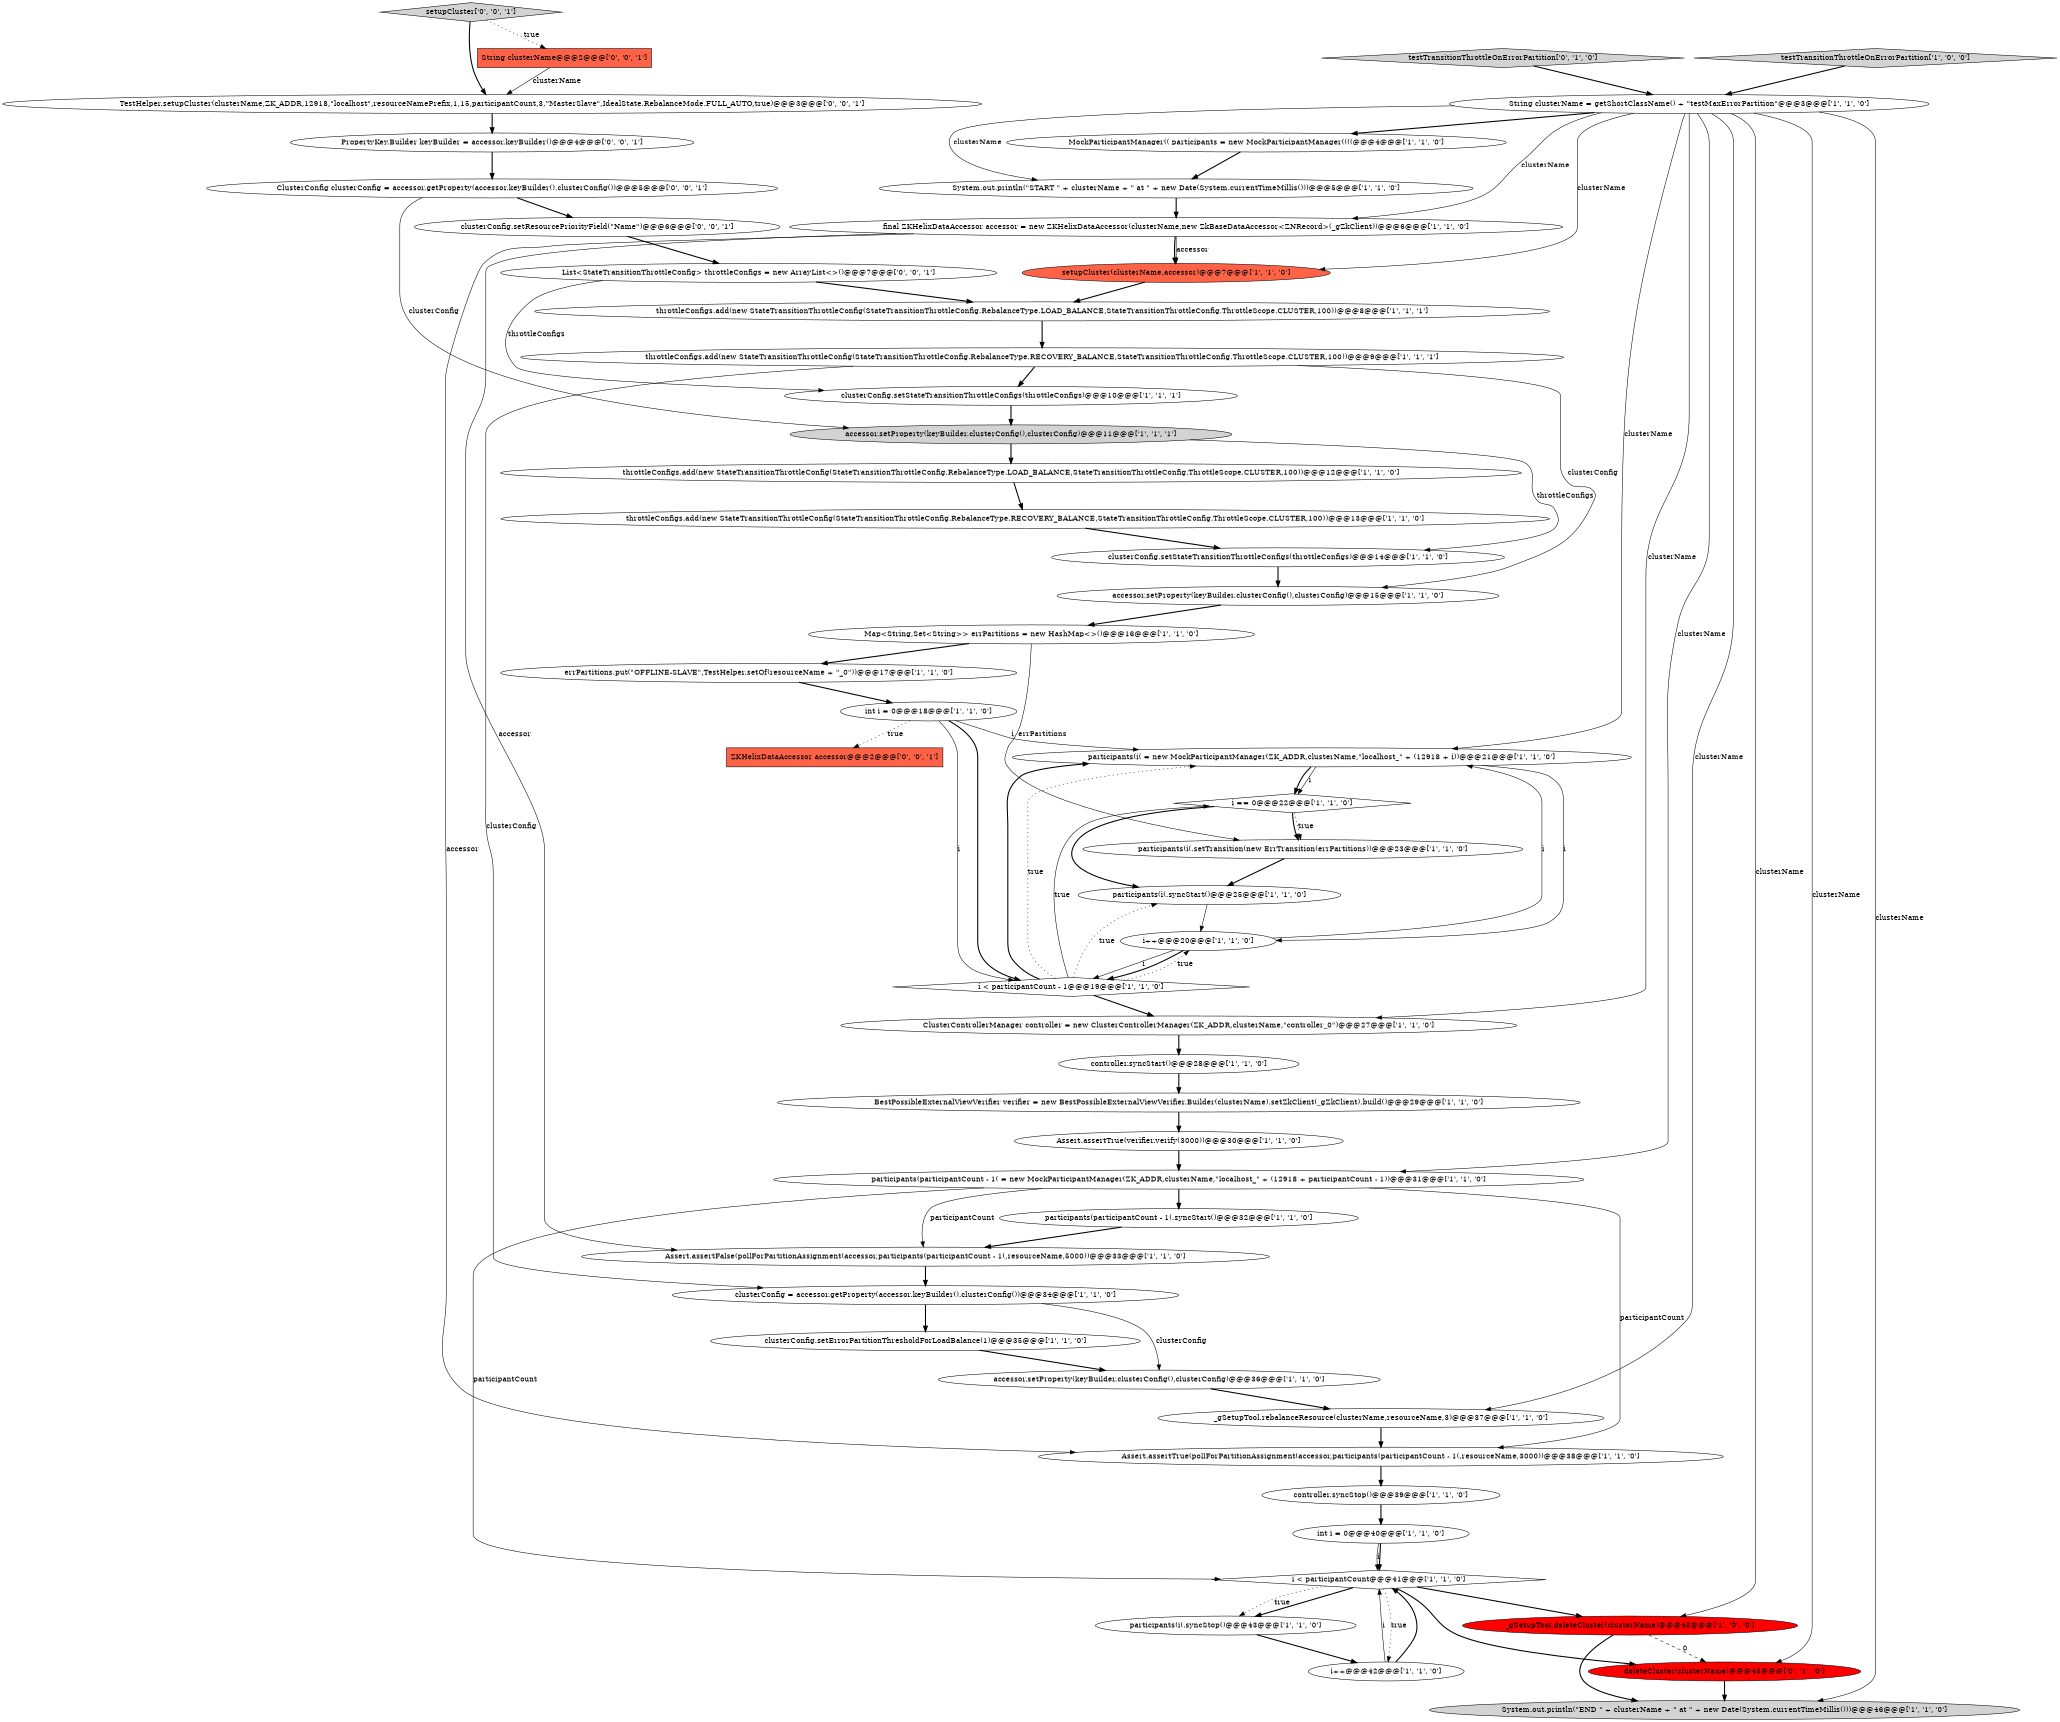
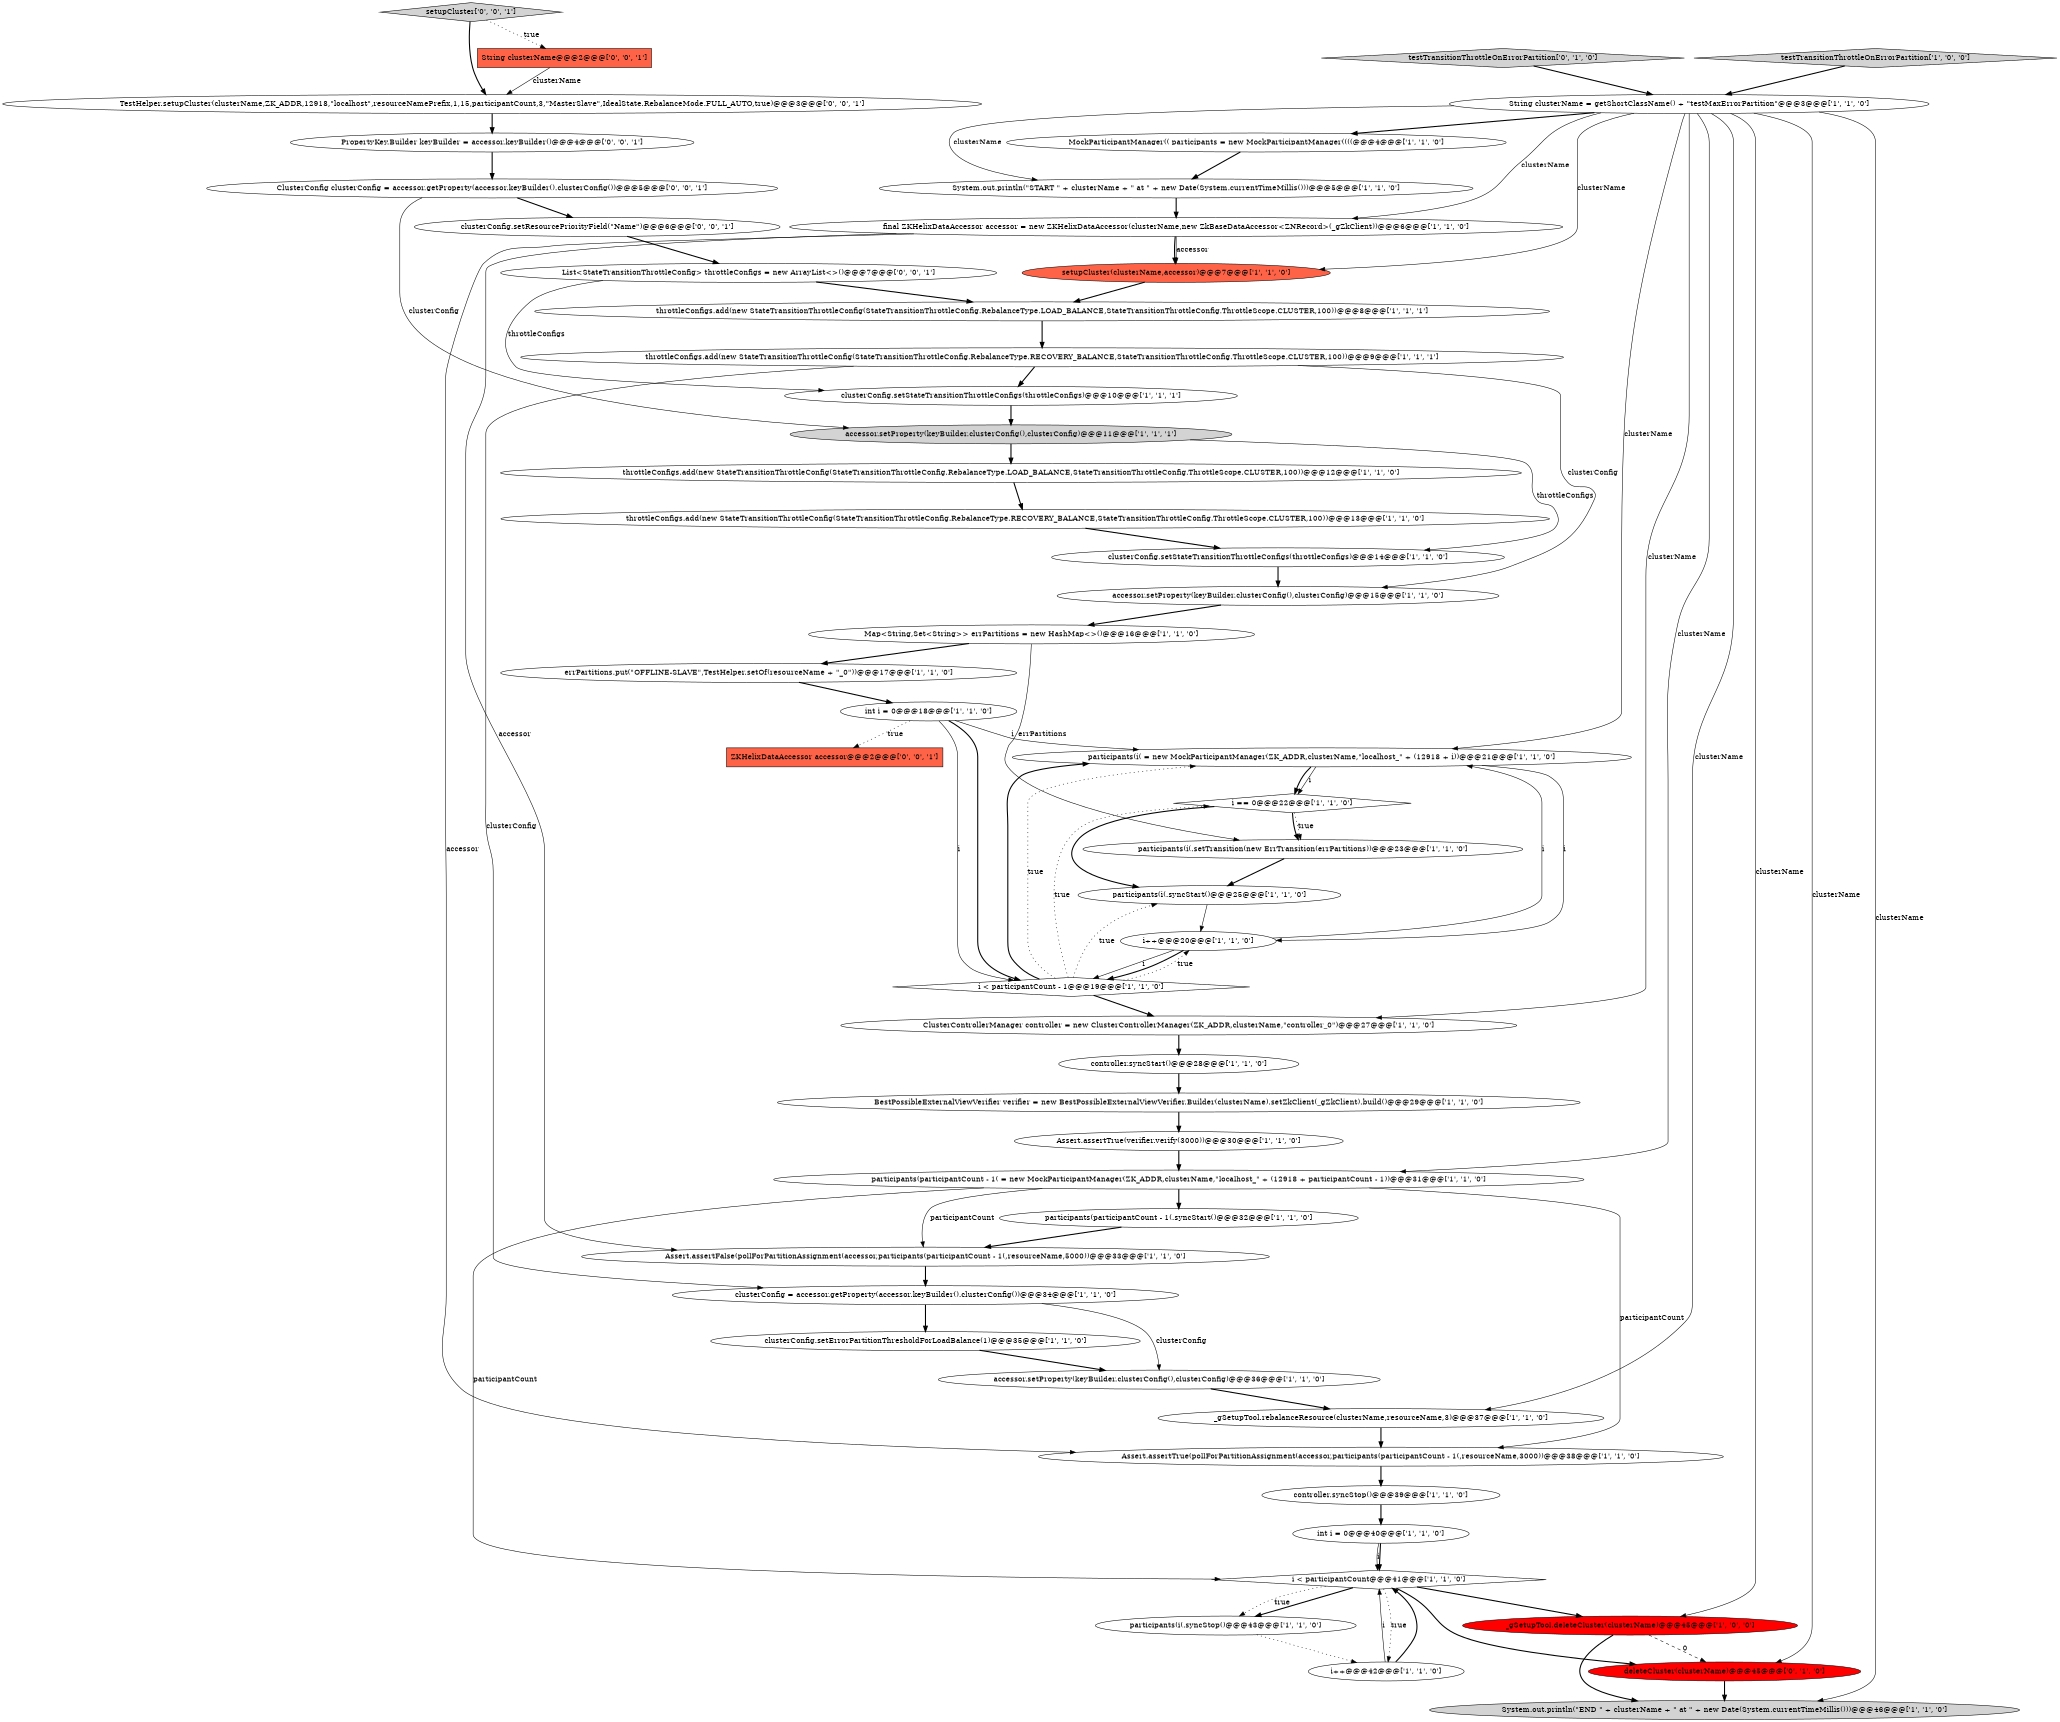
edge "i < participantCount - 1@@@19@@@['1', '1', '0']" -> "i == 0@@@22@@@['1', '1', '0']": style solid -> dotted
edge "participants(i(.syncStop()@@@43@@@['1', '1', '0']" -> "i++@@@42@@@['1', '1', '0']": style bold -> dotted
